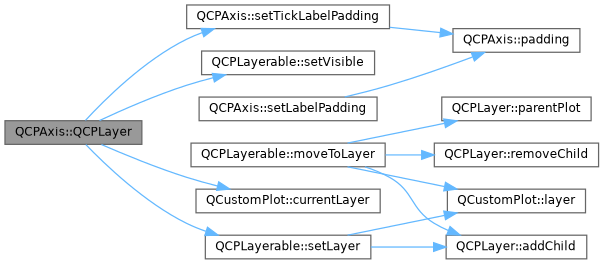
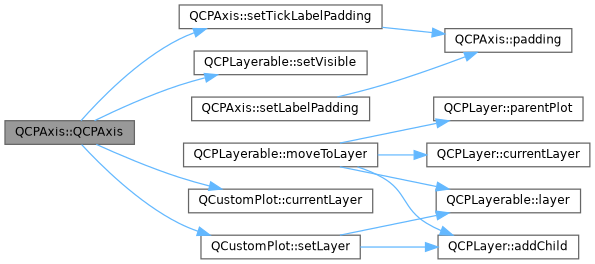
node "QCPAxis::QCPLayer": label "QCPAxis::QCPLayer" -> "QCPAxis::QCPAxis"
node "QCPLayer::removeChild": label "QCPLayer::removeChild" -> "QCPLayer::currentLayer"
node "QCustomPlot::layer": label "QCustomPlot::layer" -> "QCPLayerable::layer"
node "QCPLayerable::setLayer": label "QCPLayerable::setLayer" -> "QCustomPlot::setLayer"
